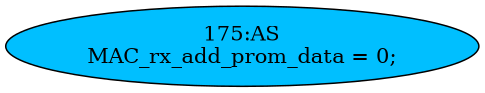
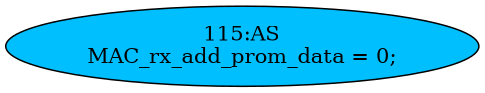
node "175:AS MAC_rx_add_prom_data = 0;": label "175:AS MAC_rx_add_prom_data = 0;" -> "115:AS MAC_rx_add_prom_data = 0;"
